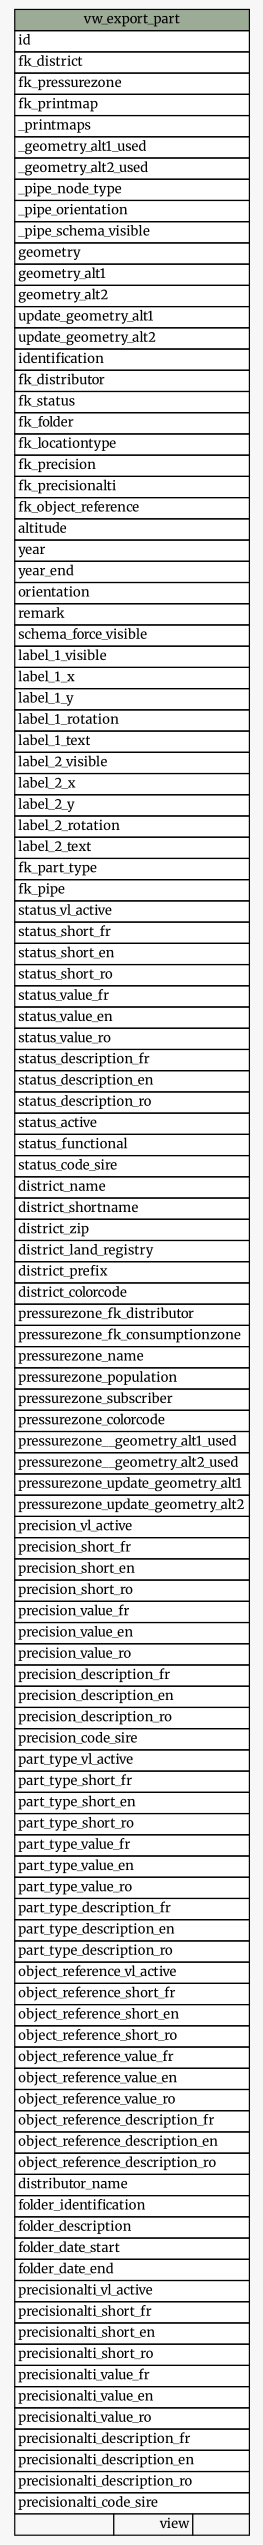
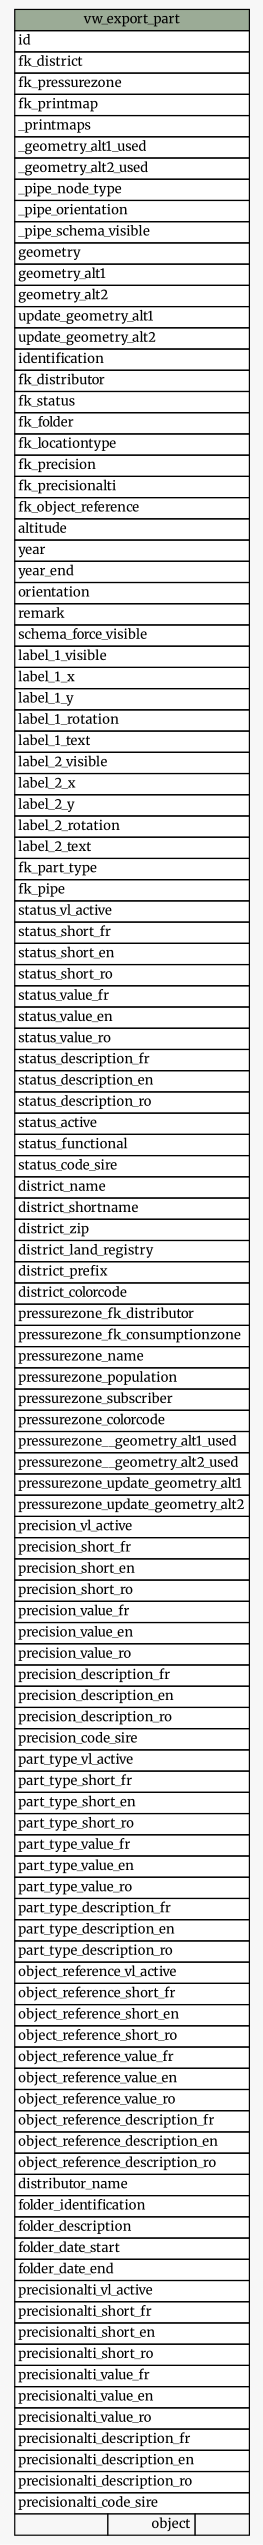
node "vw_export_part": text "view" -> "object"
